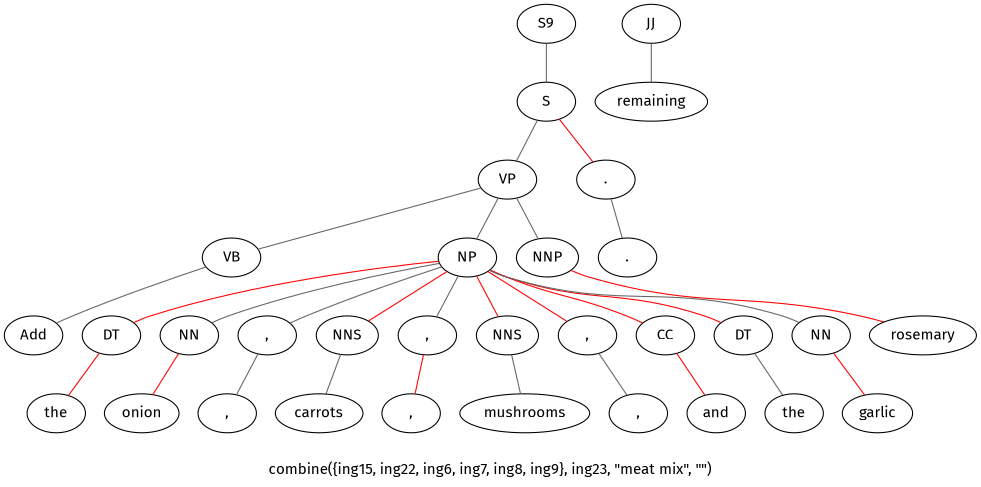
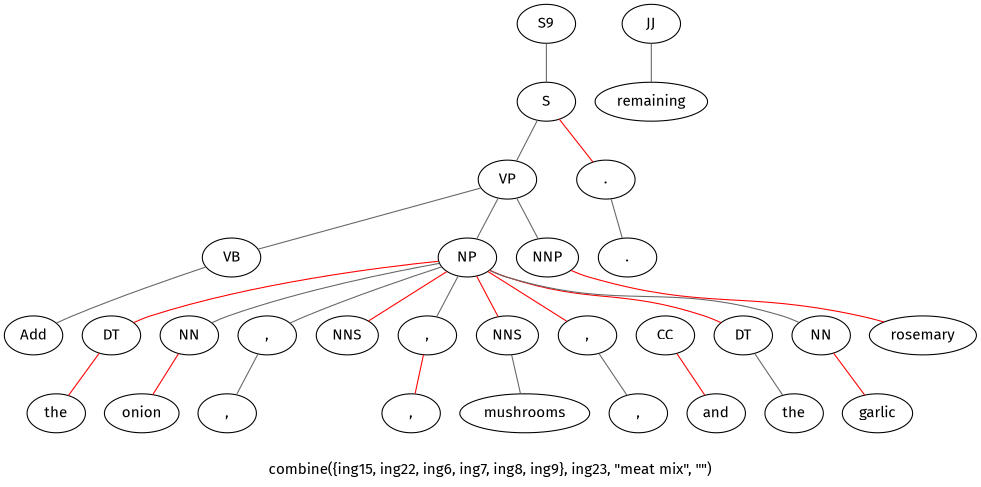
edge "NP" -- "CC": removed
node "carrots": removed
